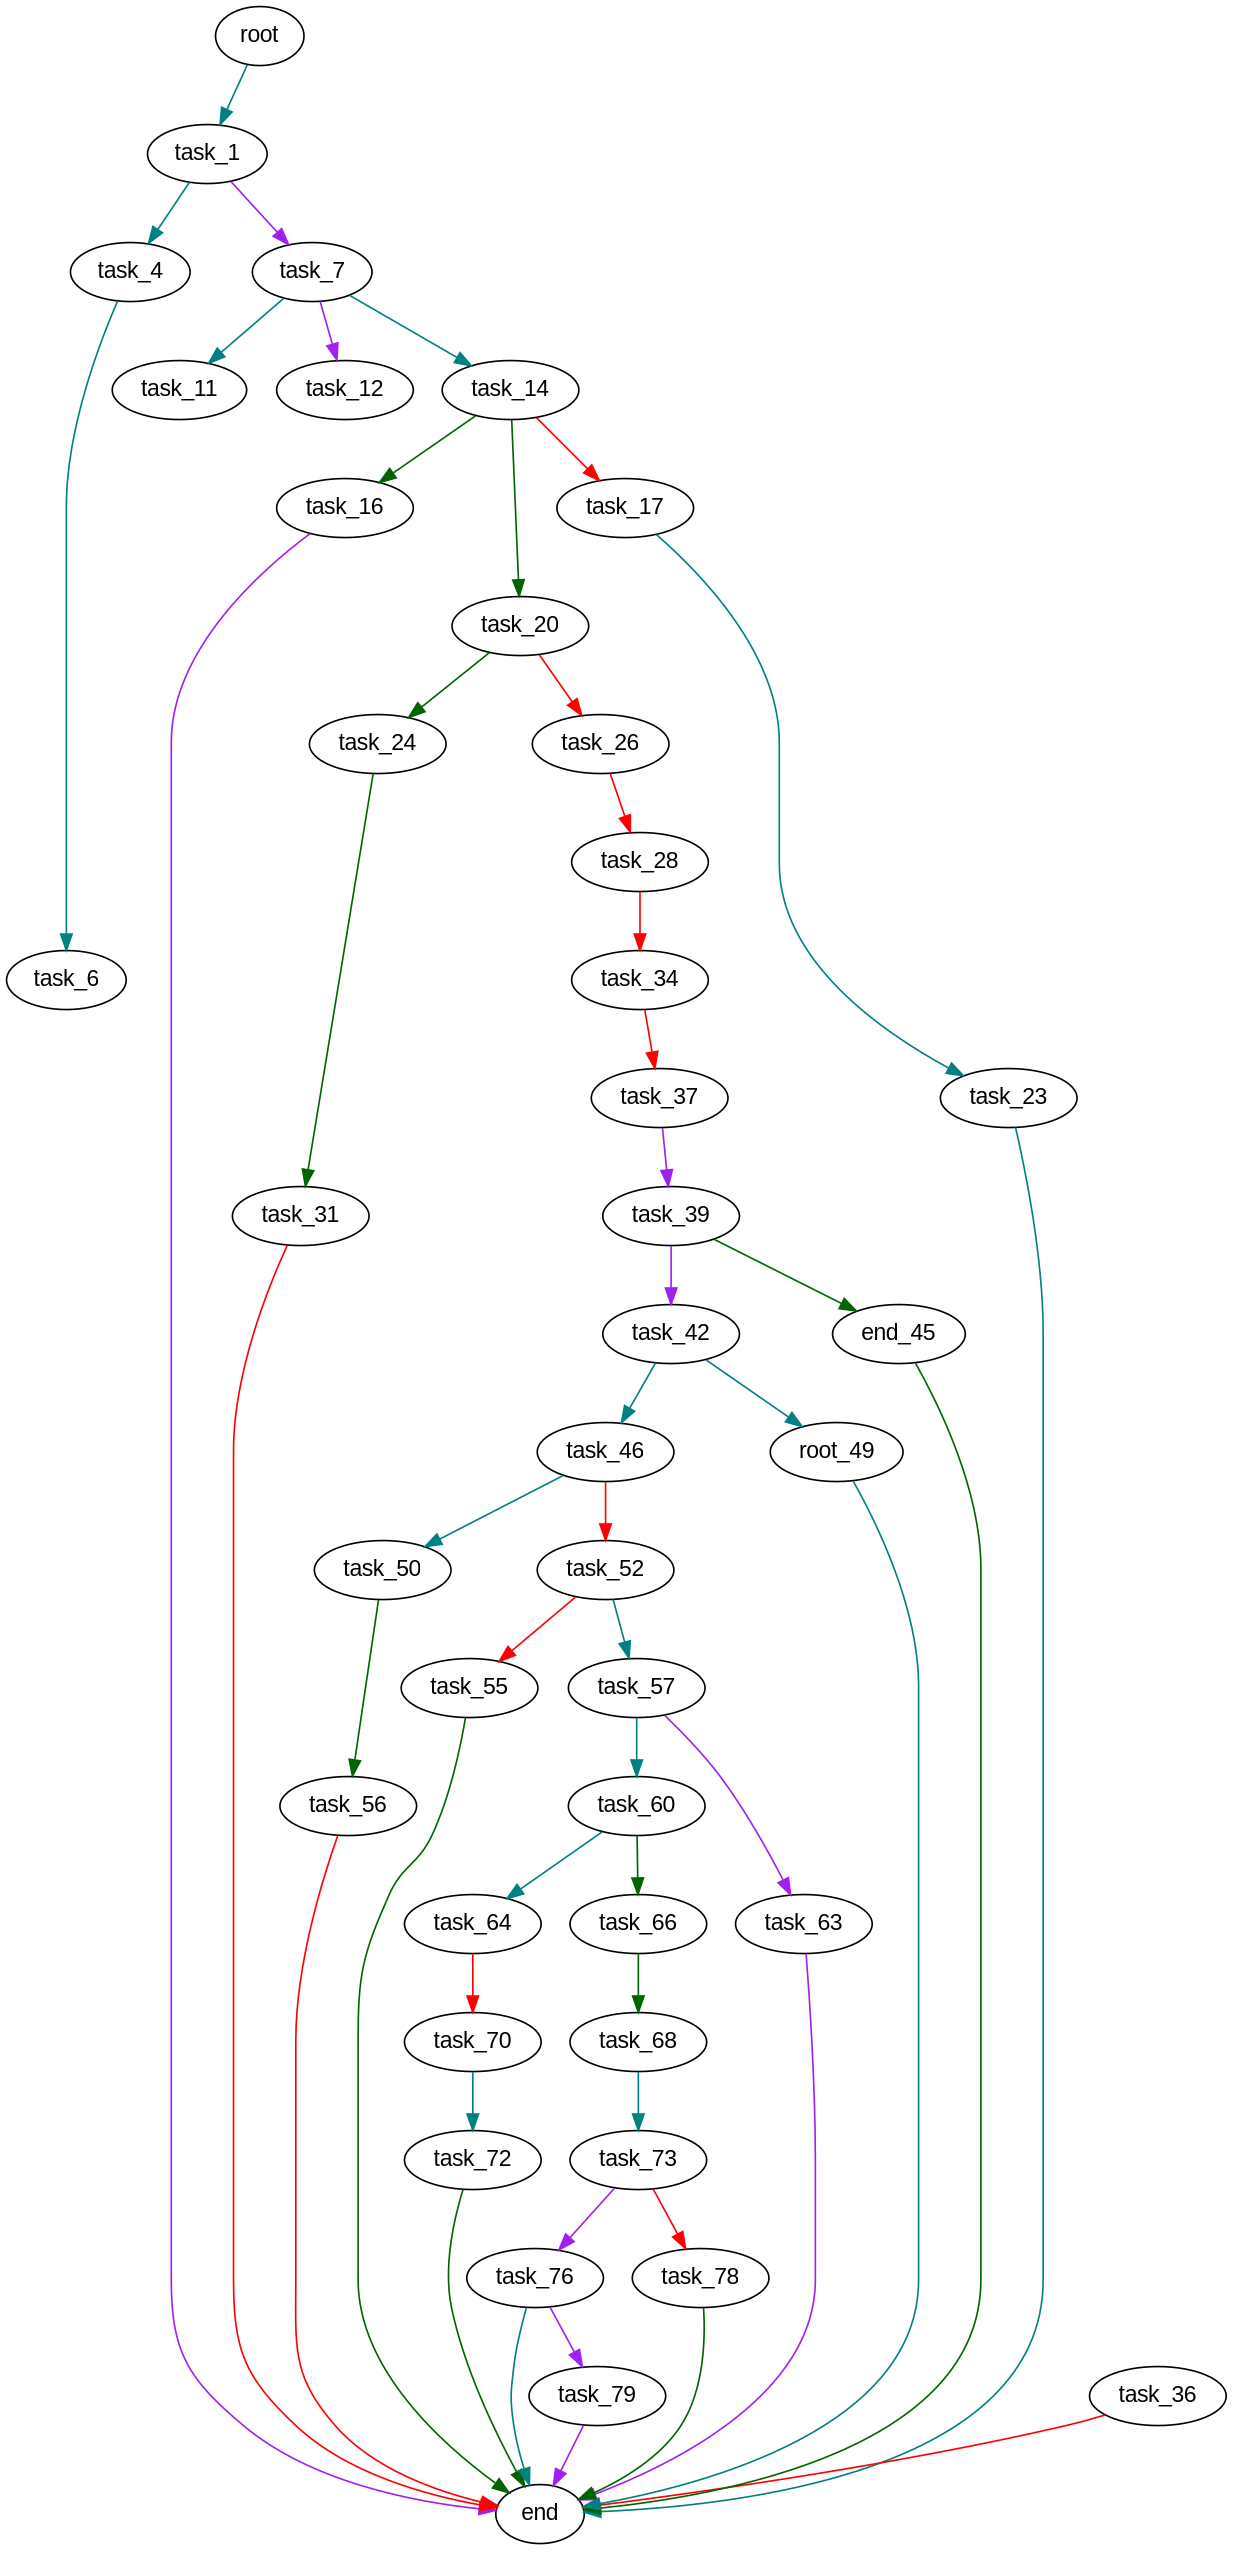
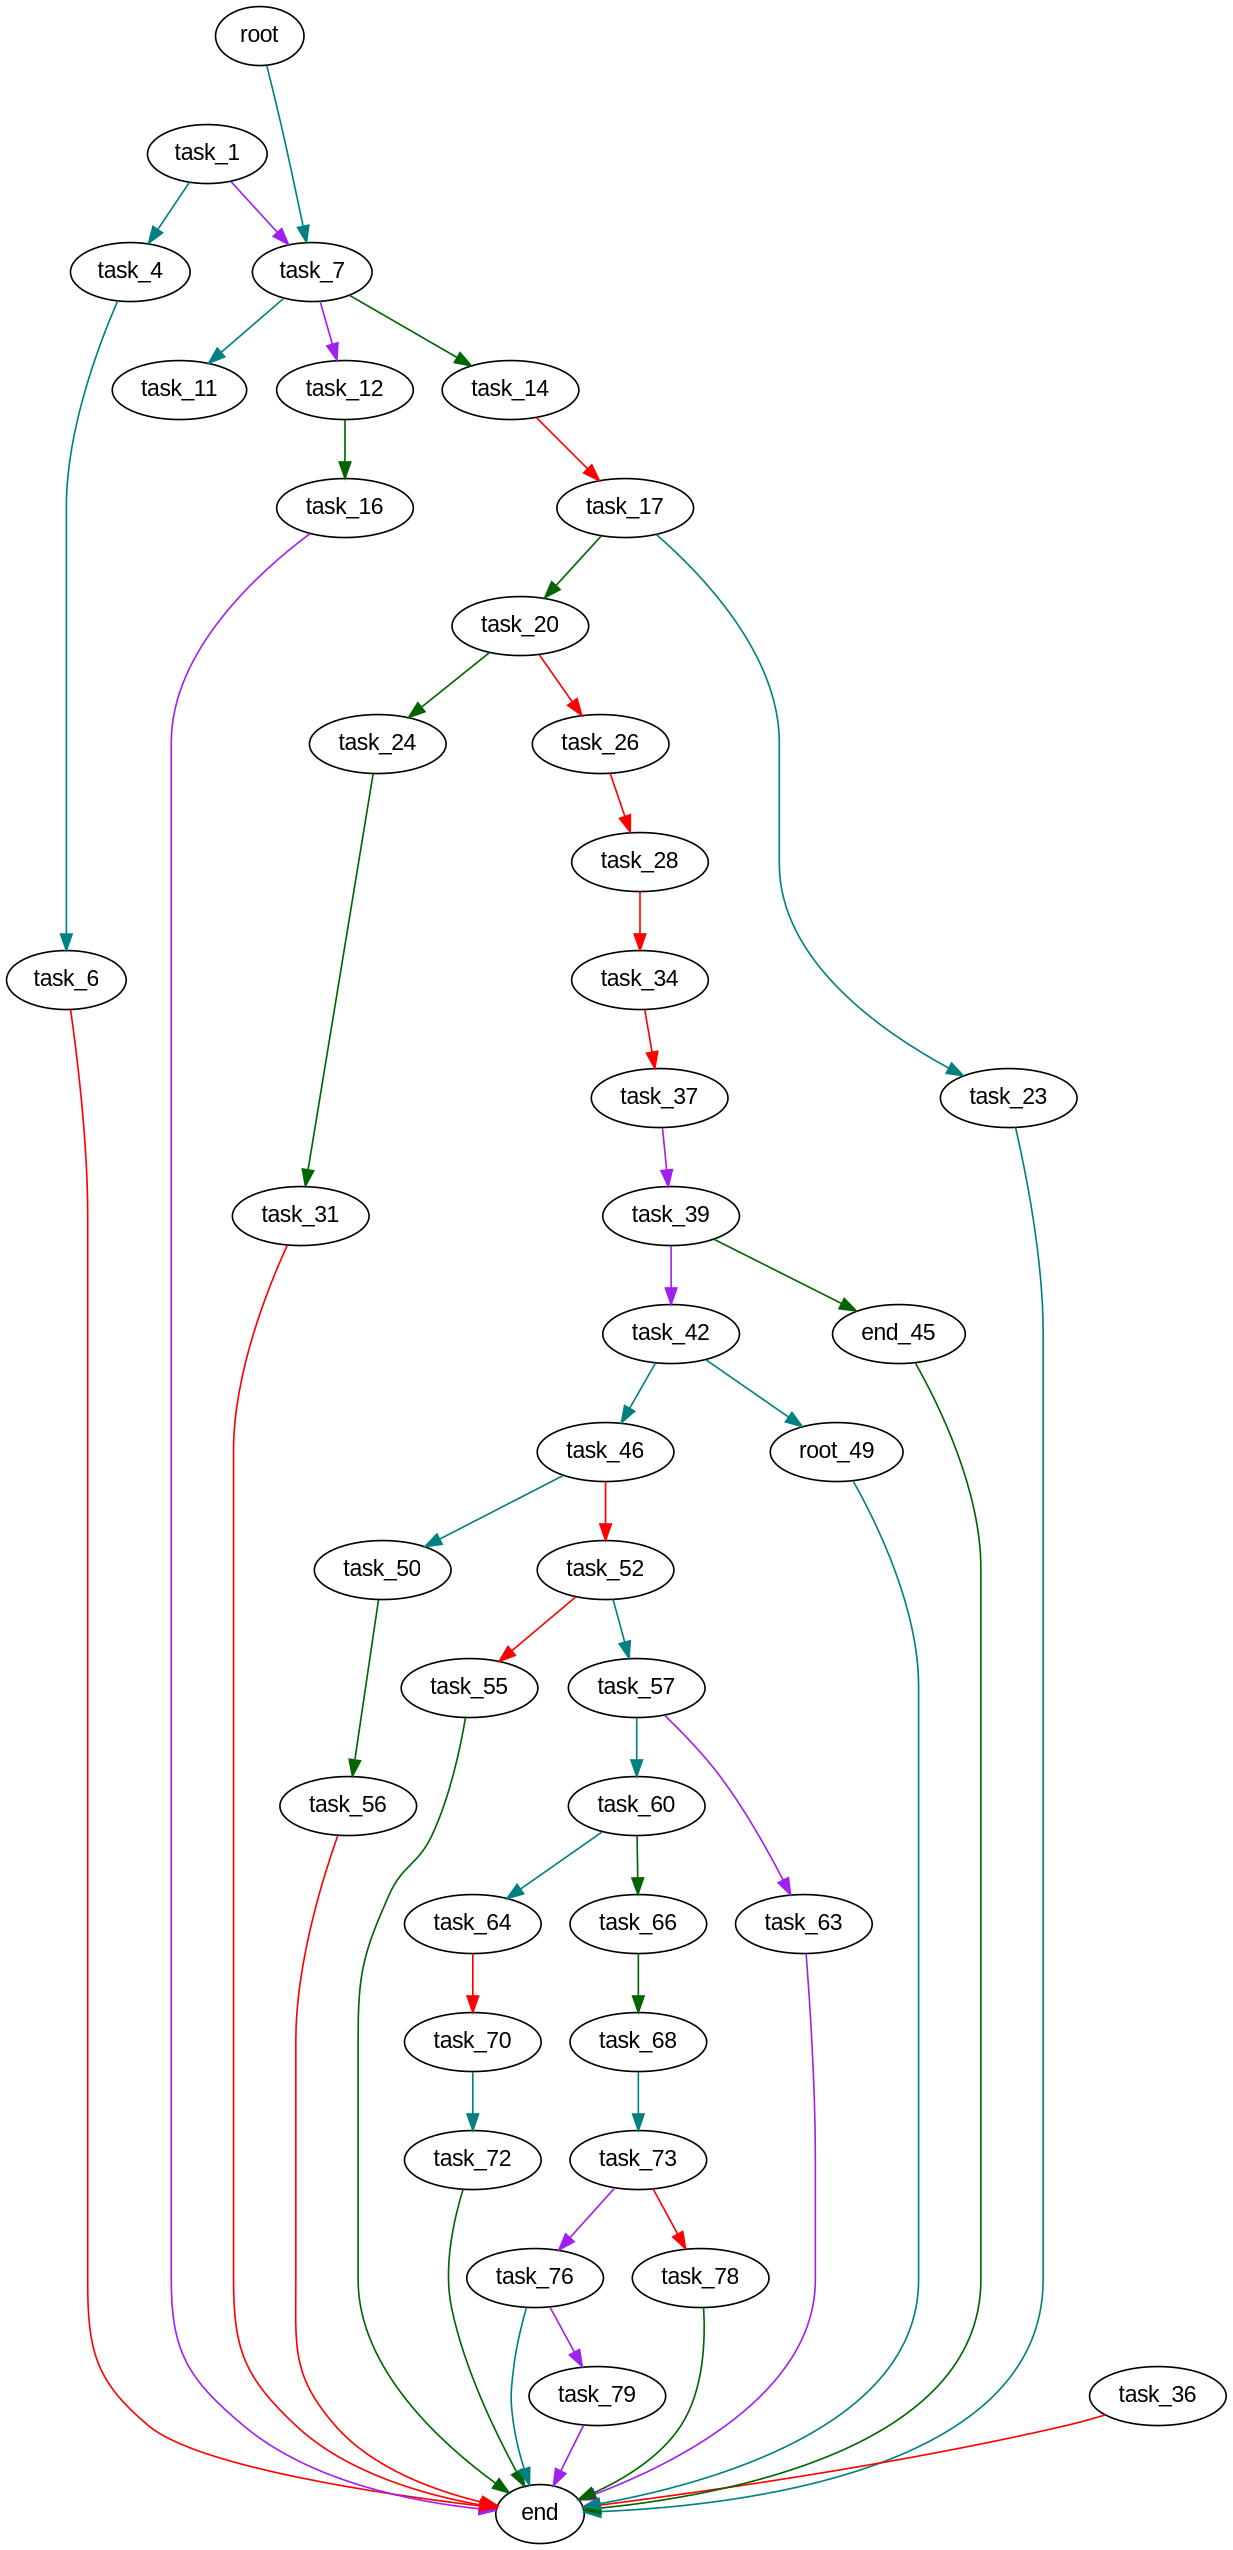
edge "root" -> "task_1": now "root" -> "task_7"
edge "task_7" -> "task_14": color teal -> darkgreen
edge "task_14" -> "task_16": now "task_12" -> "task_16"
edge "task_14" -> "task_20": now "task_17" -> "task_20"
edge "task_6" -> "end": added
